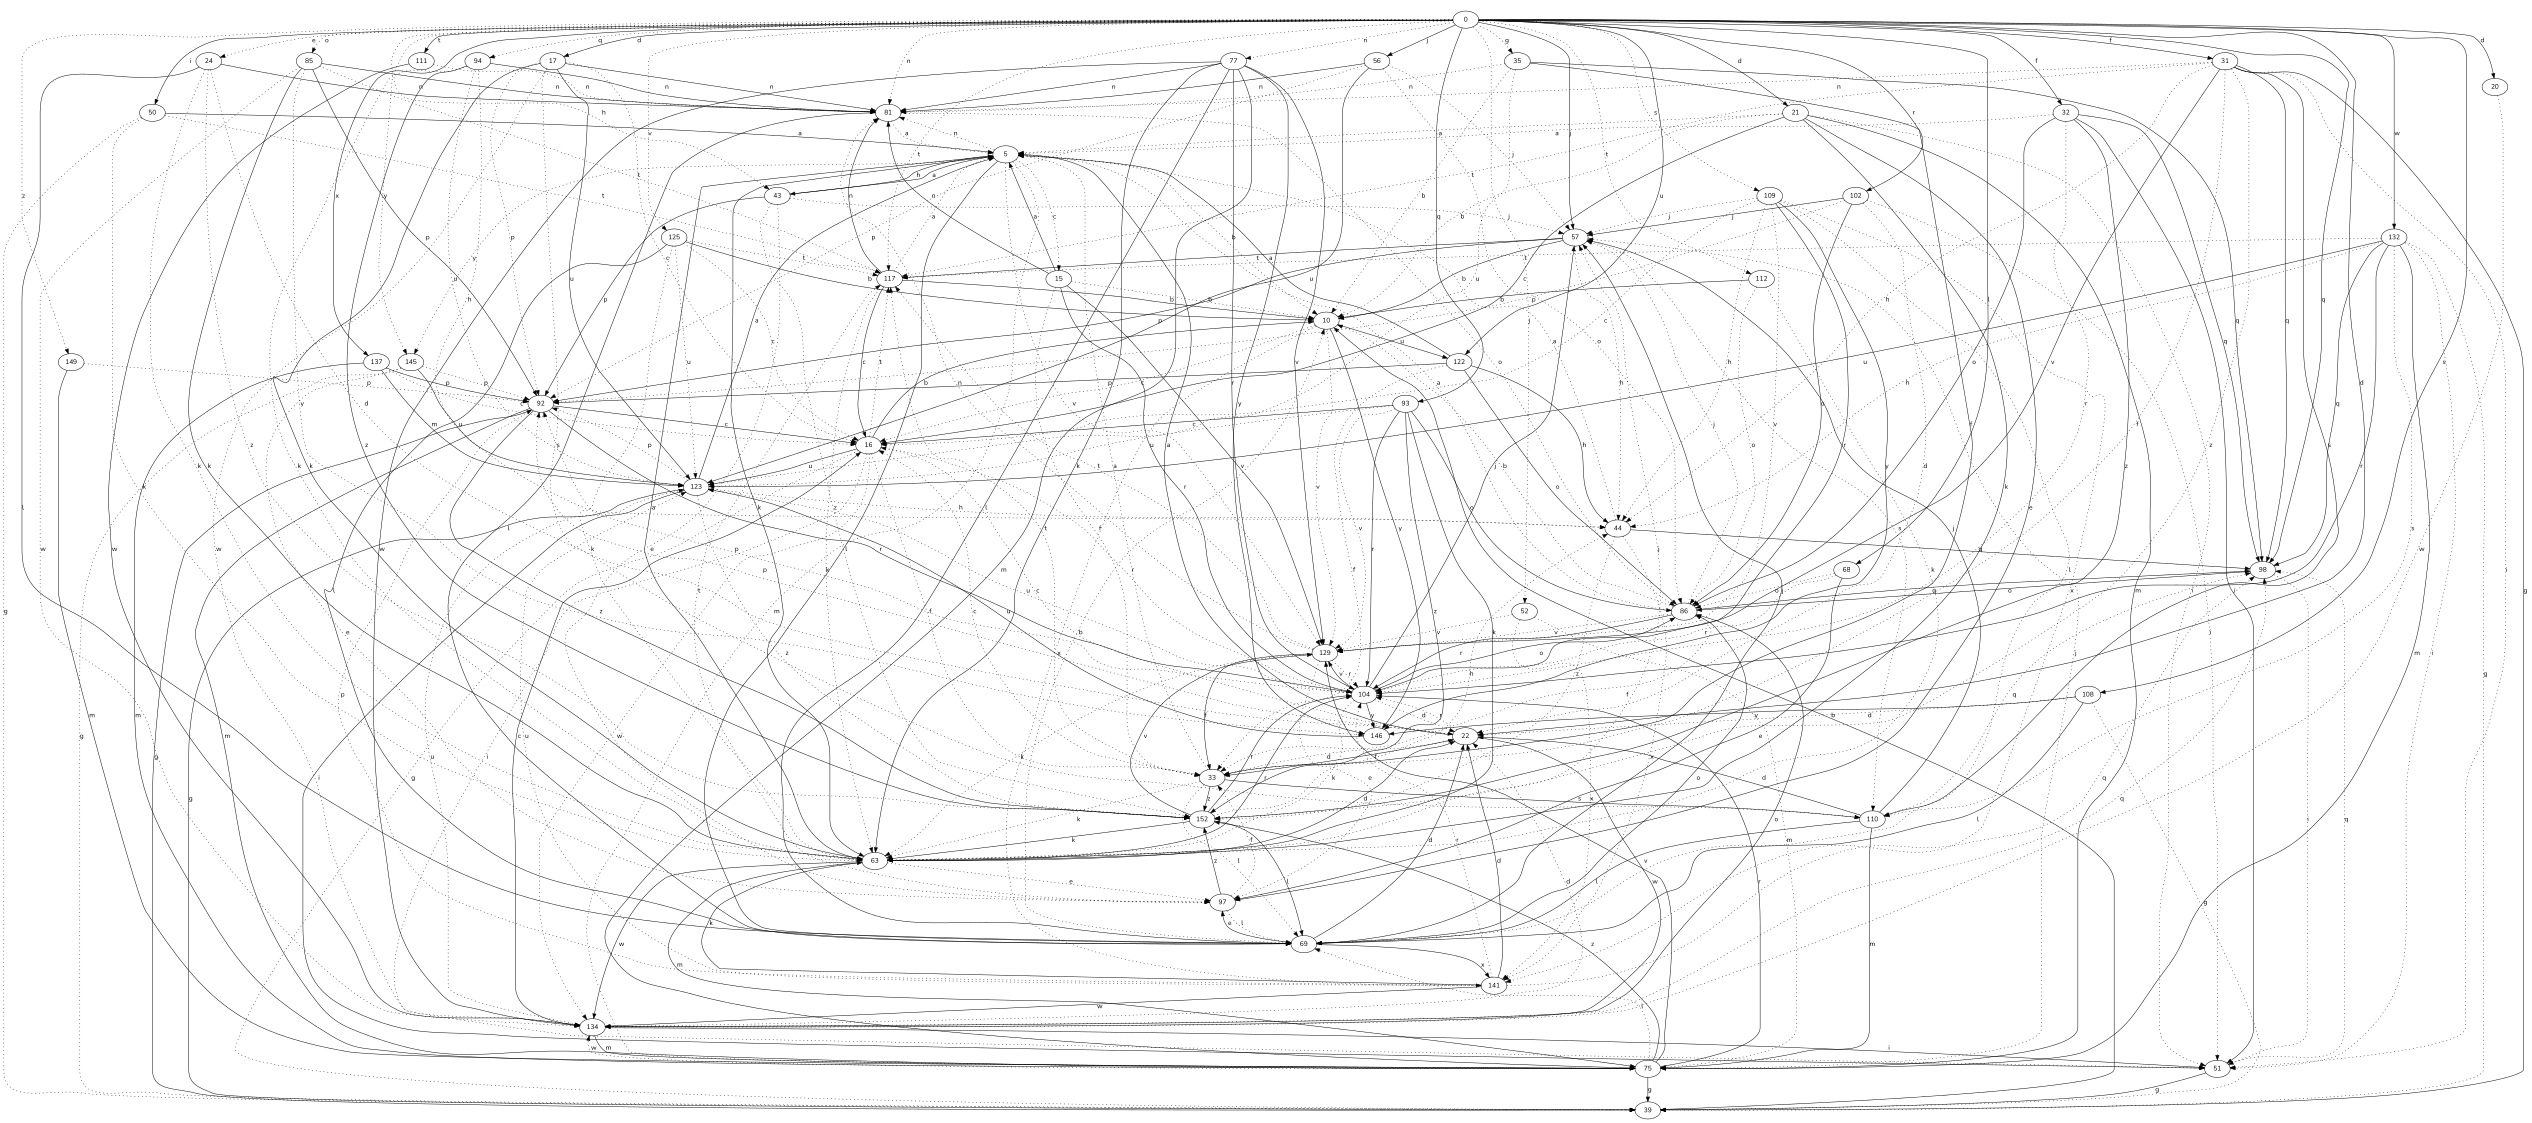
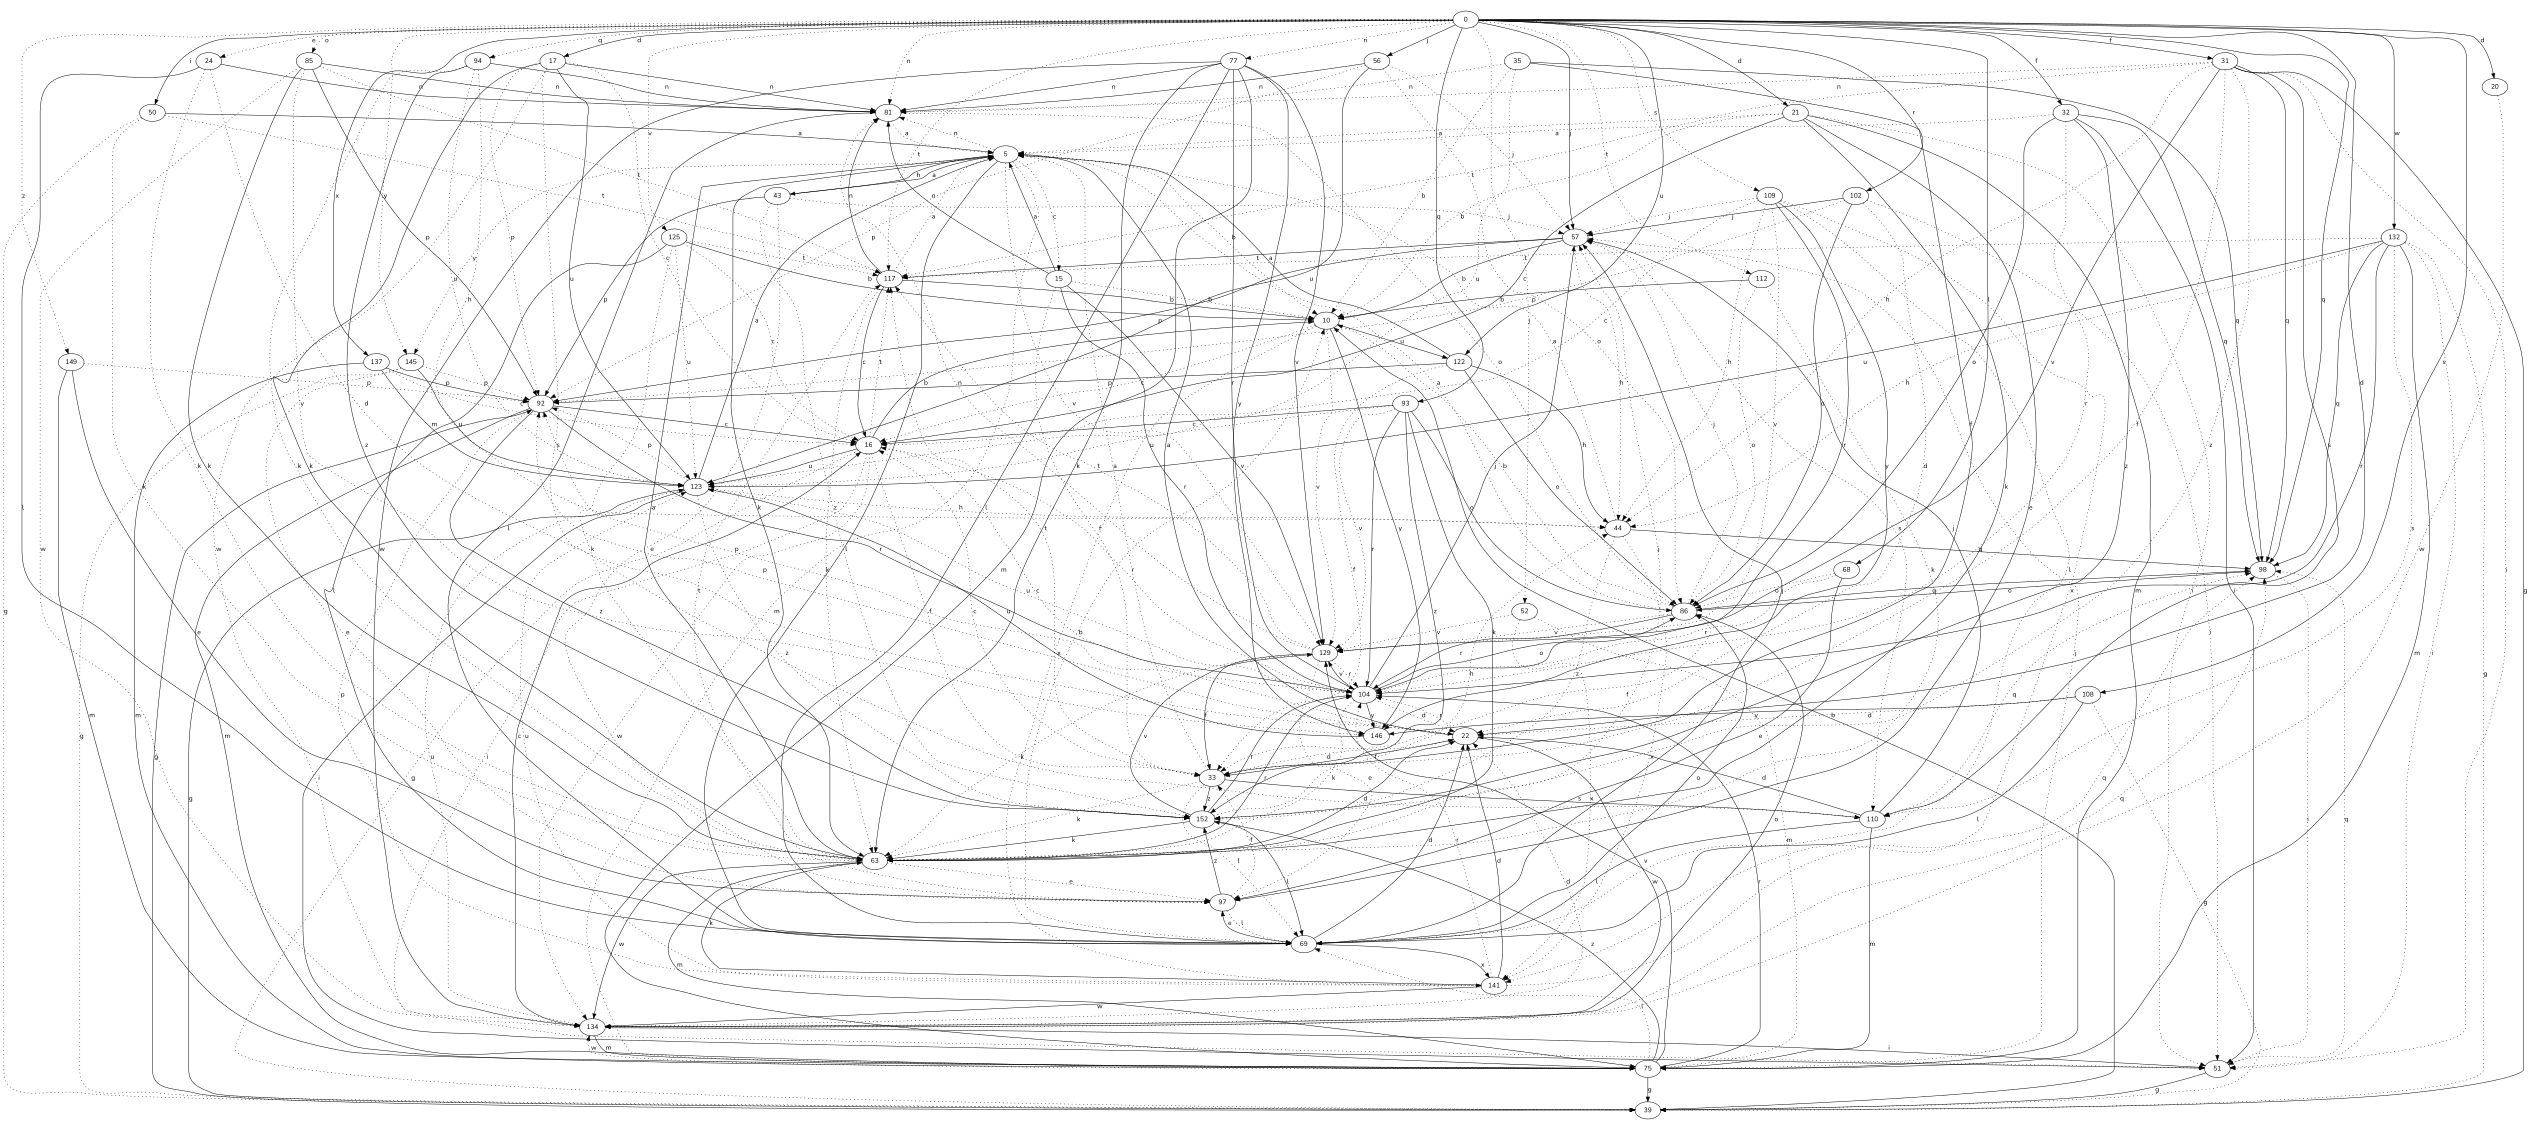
edge "0" -> "35": removed, label "g"
edge "0" -> "43": removed, label "h"
node "111": removed
edge "24" -> "152": removed, label "z"
edge "149" -> "97": added, label "e"
